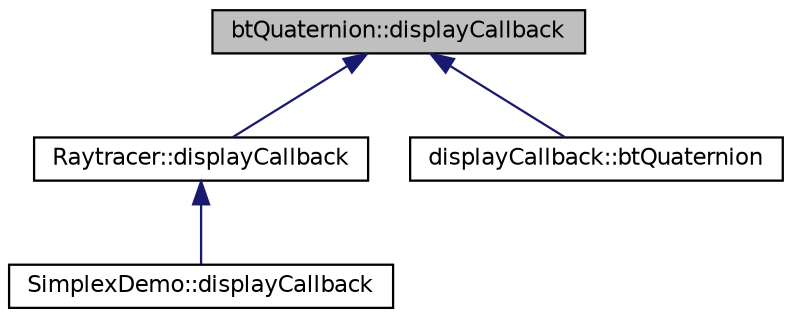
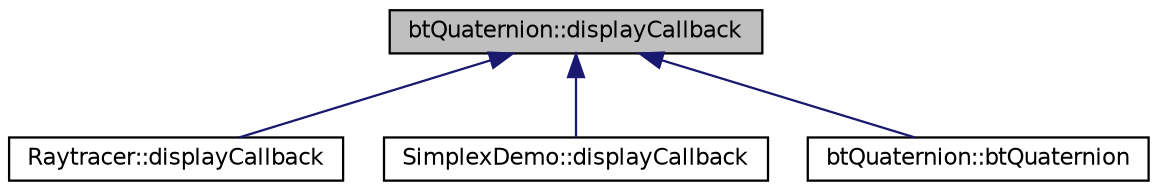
node "displayCallback::btQuaternion": label "displayCallback::btQuaternion" -> "btQuaternion::btQuaternion"
edge "SimplexDemo::displayCallback" -> "Raytracer::displayCallback": now "SimplexDemo::displayCallback" -> "btQuaternion::displayCallback"
